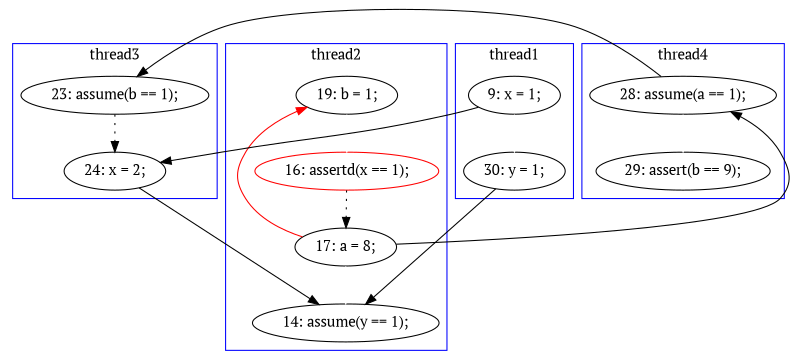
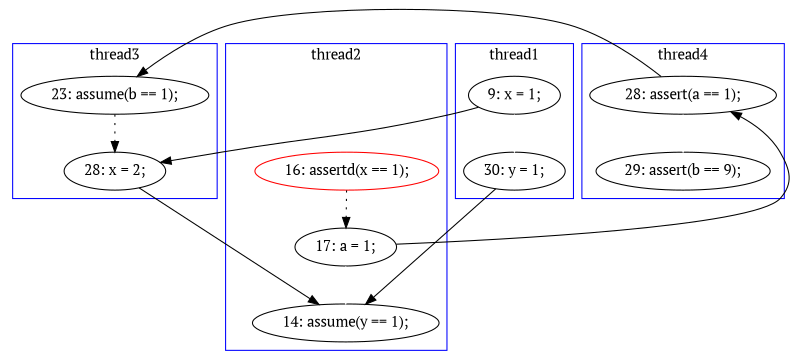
node "19: b = 1;": removed
node "28: assume(a == 1);": label "28: assume(a == 1);" -> "28: assert(a == 1);"
node "24: x = 2;": label "24: x = 2;" -> "28: x = 2;"
node "17: a = 8;": label "17: a = 8;" -> "17: a = 1;"
